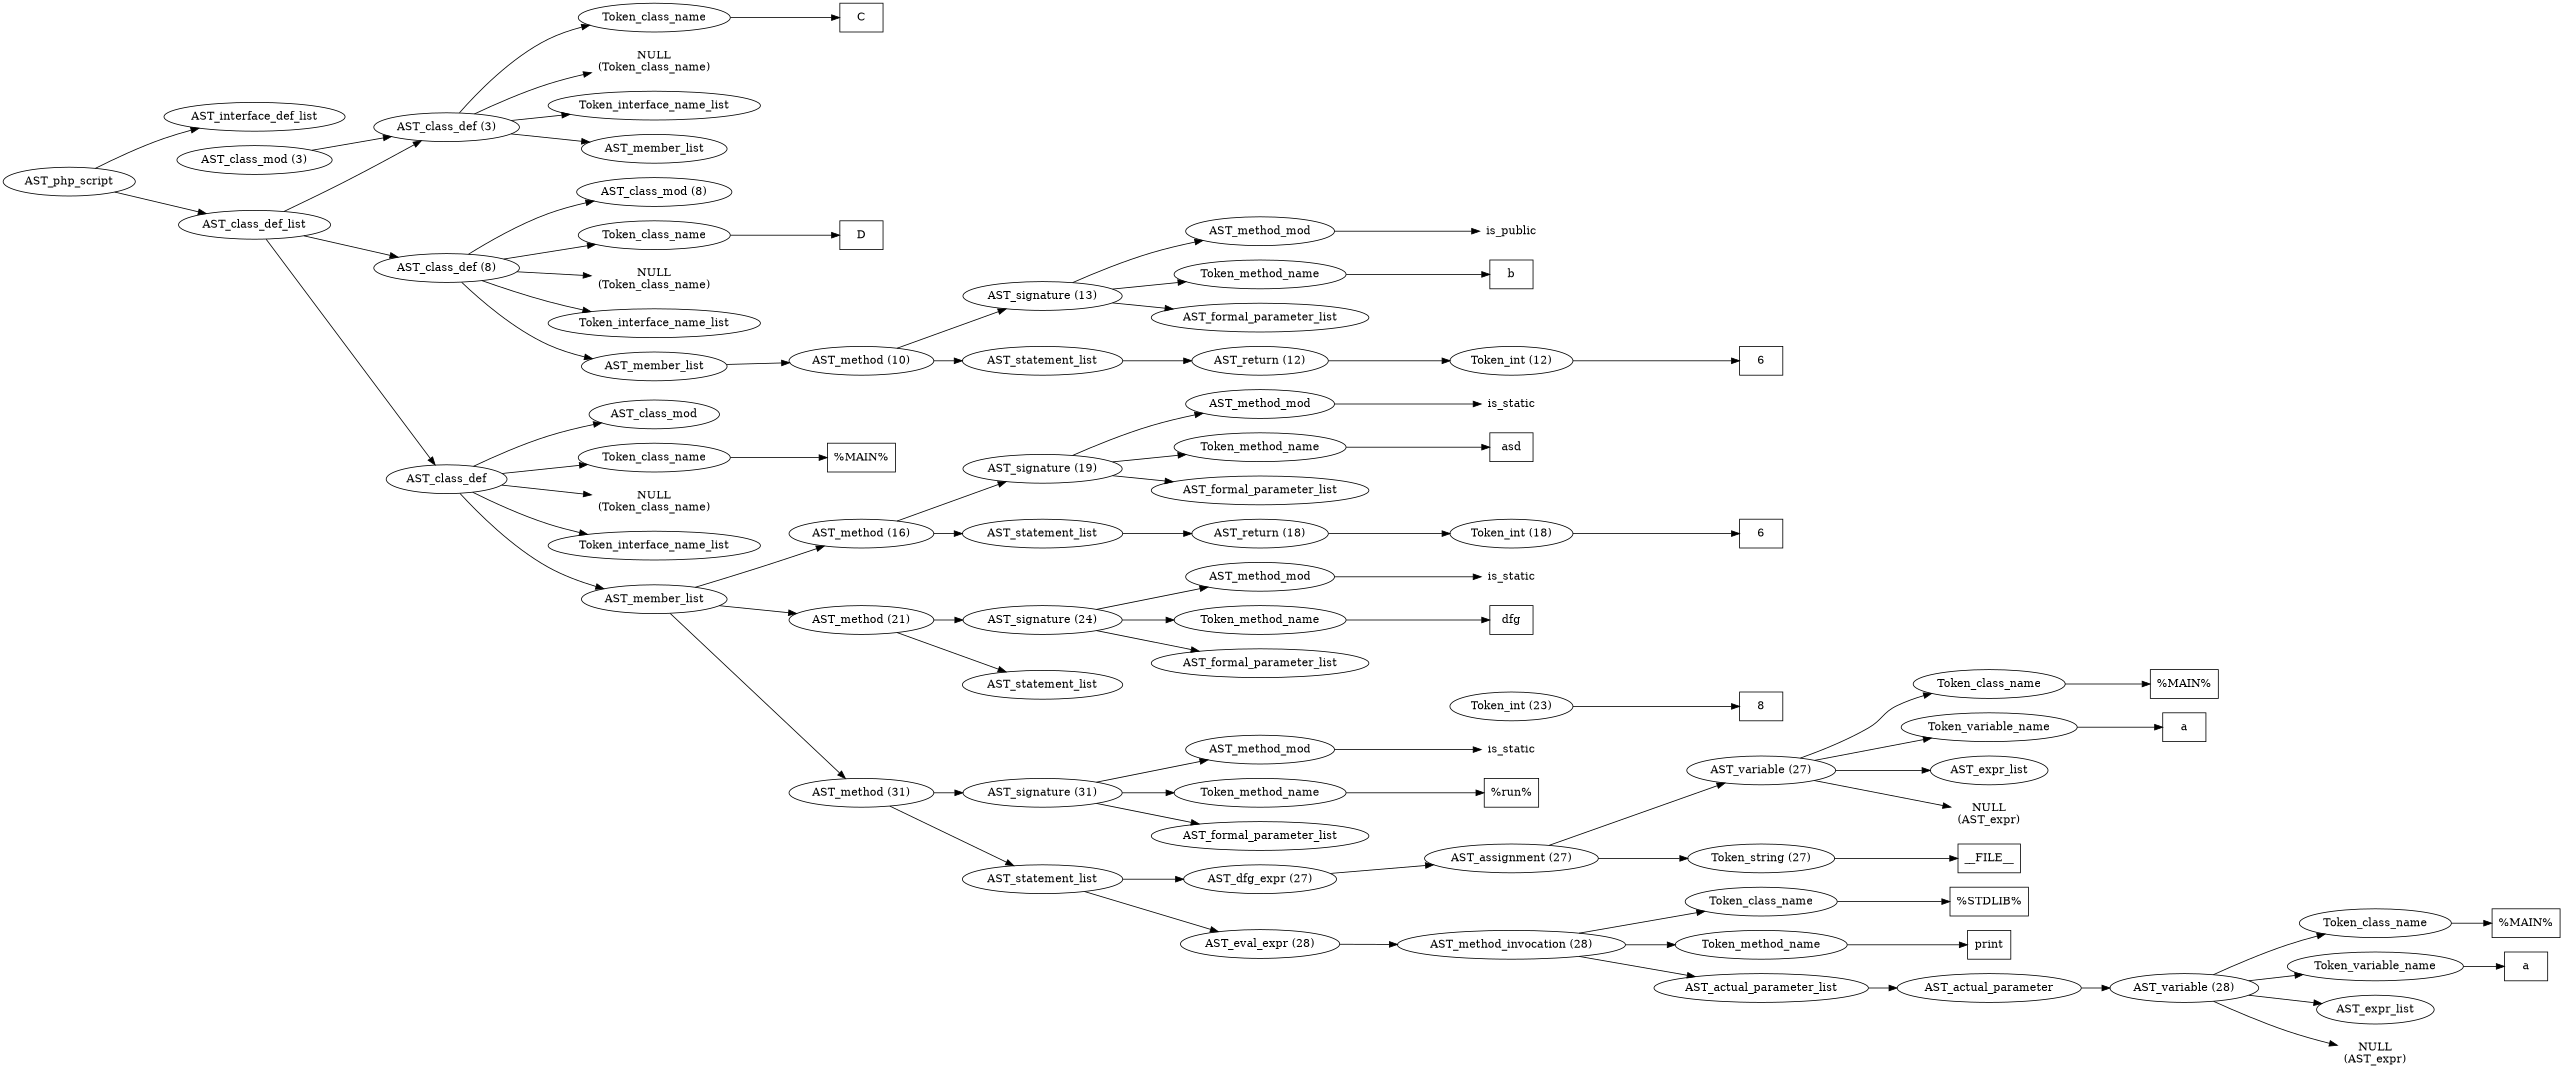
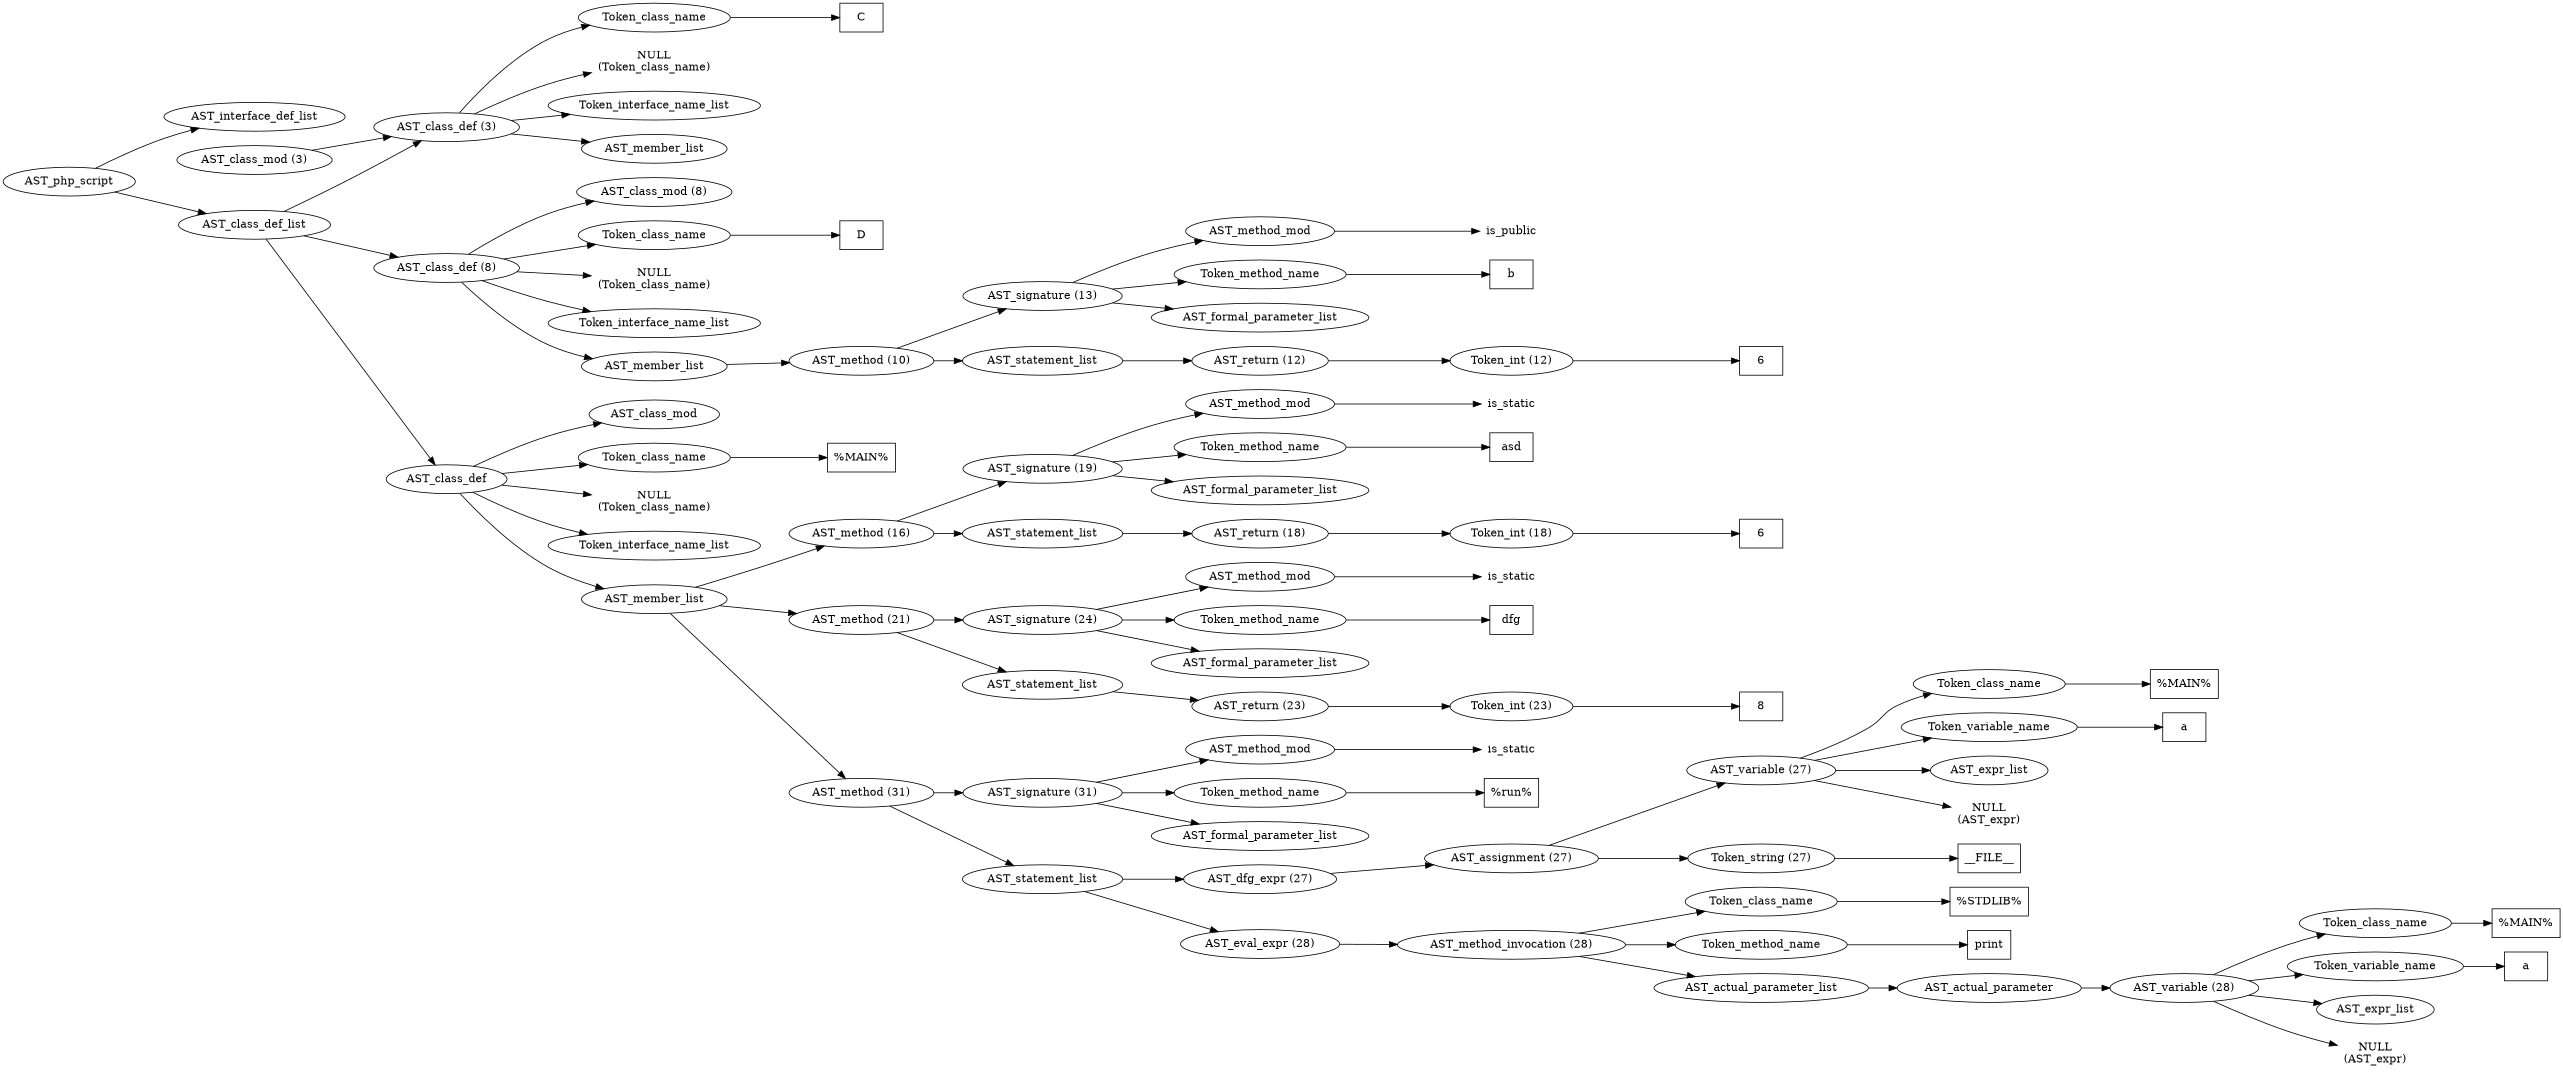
node "AST_return (23)": added
